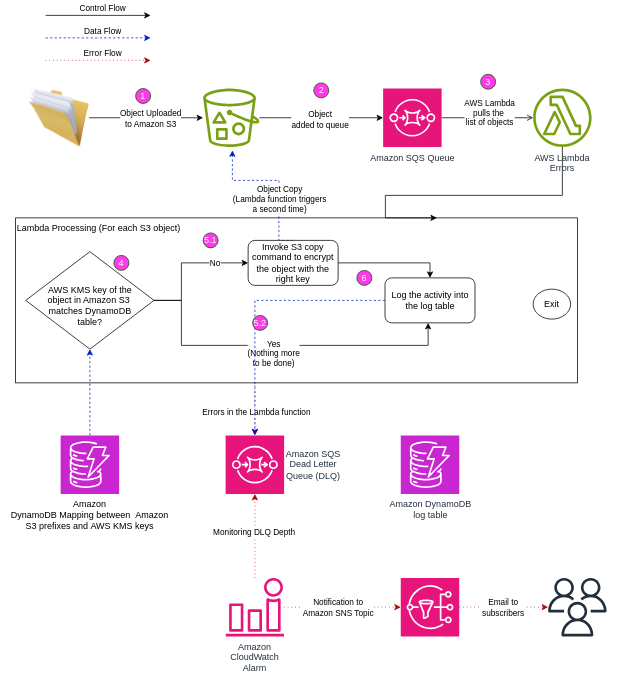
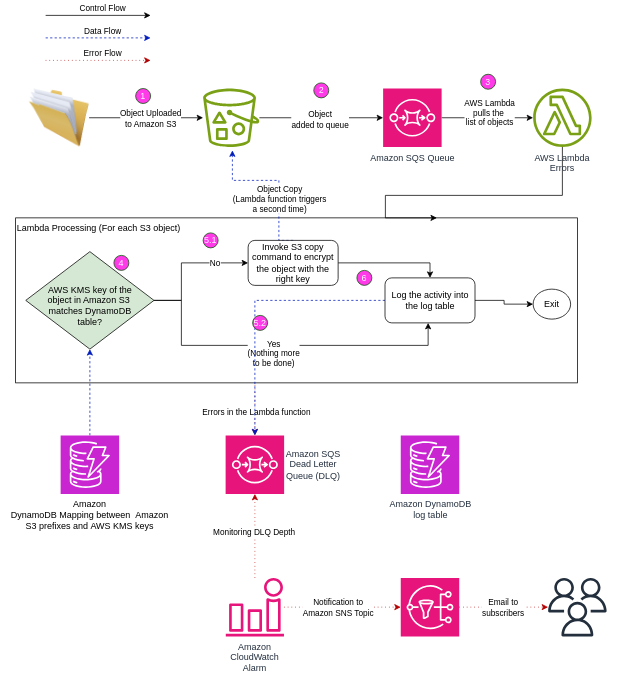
edge "Amazon SQS Queue" -> "AWS Lambda Errors": arrowhead open -> classic
node "AWS KMS key of the object in Amazon S3 matches DynamoDB table?": fillcolor #ffffff -> #d5e8d4
edge "Log the activity into the log table" -> "Exit": added
